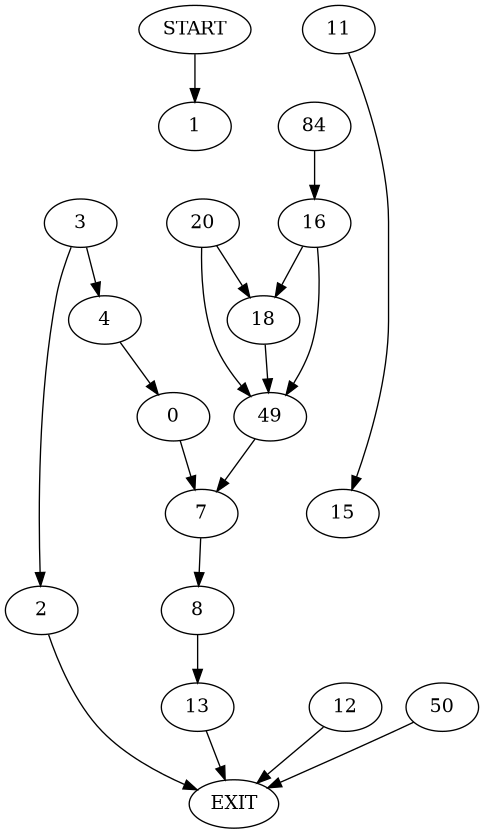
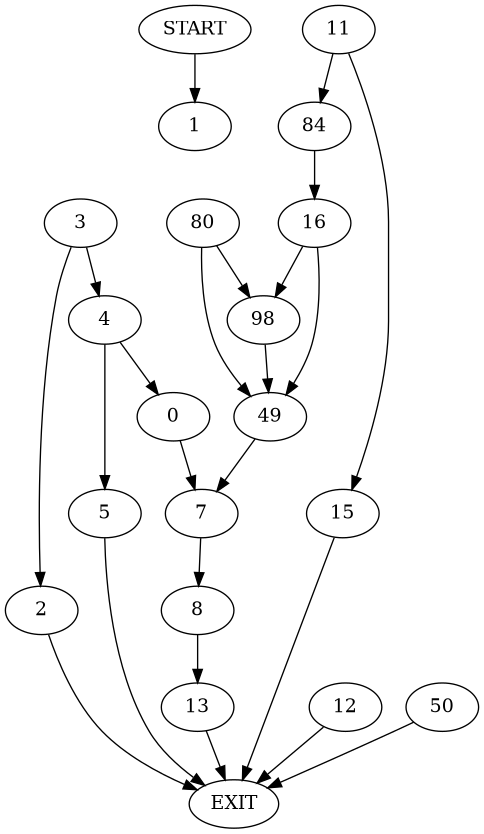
edge "11" -> "84": added
node "20": label "20" -> "80"
node "18": label "18" -> "98"
node "5": added
edge "15" -> "EXIT": added
